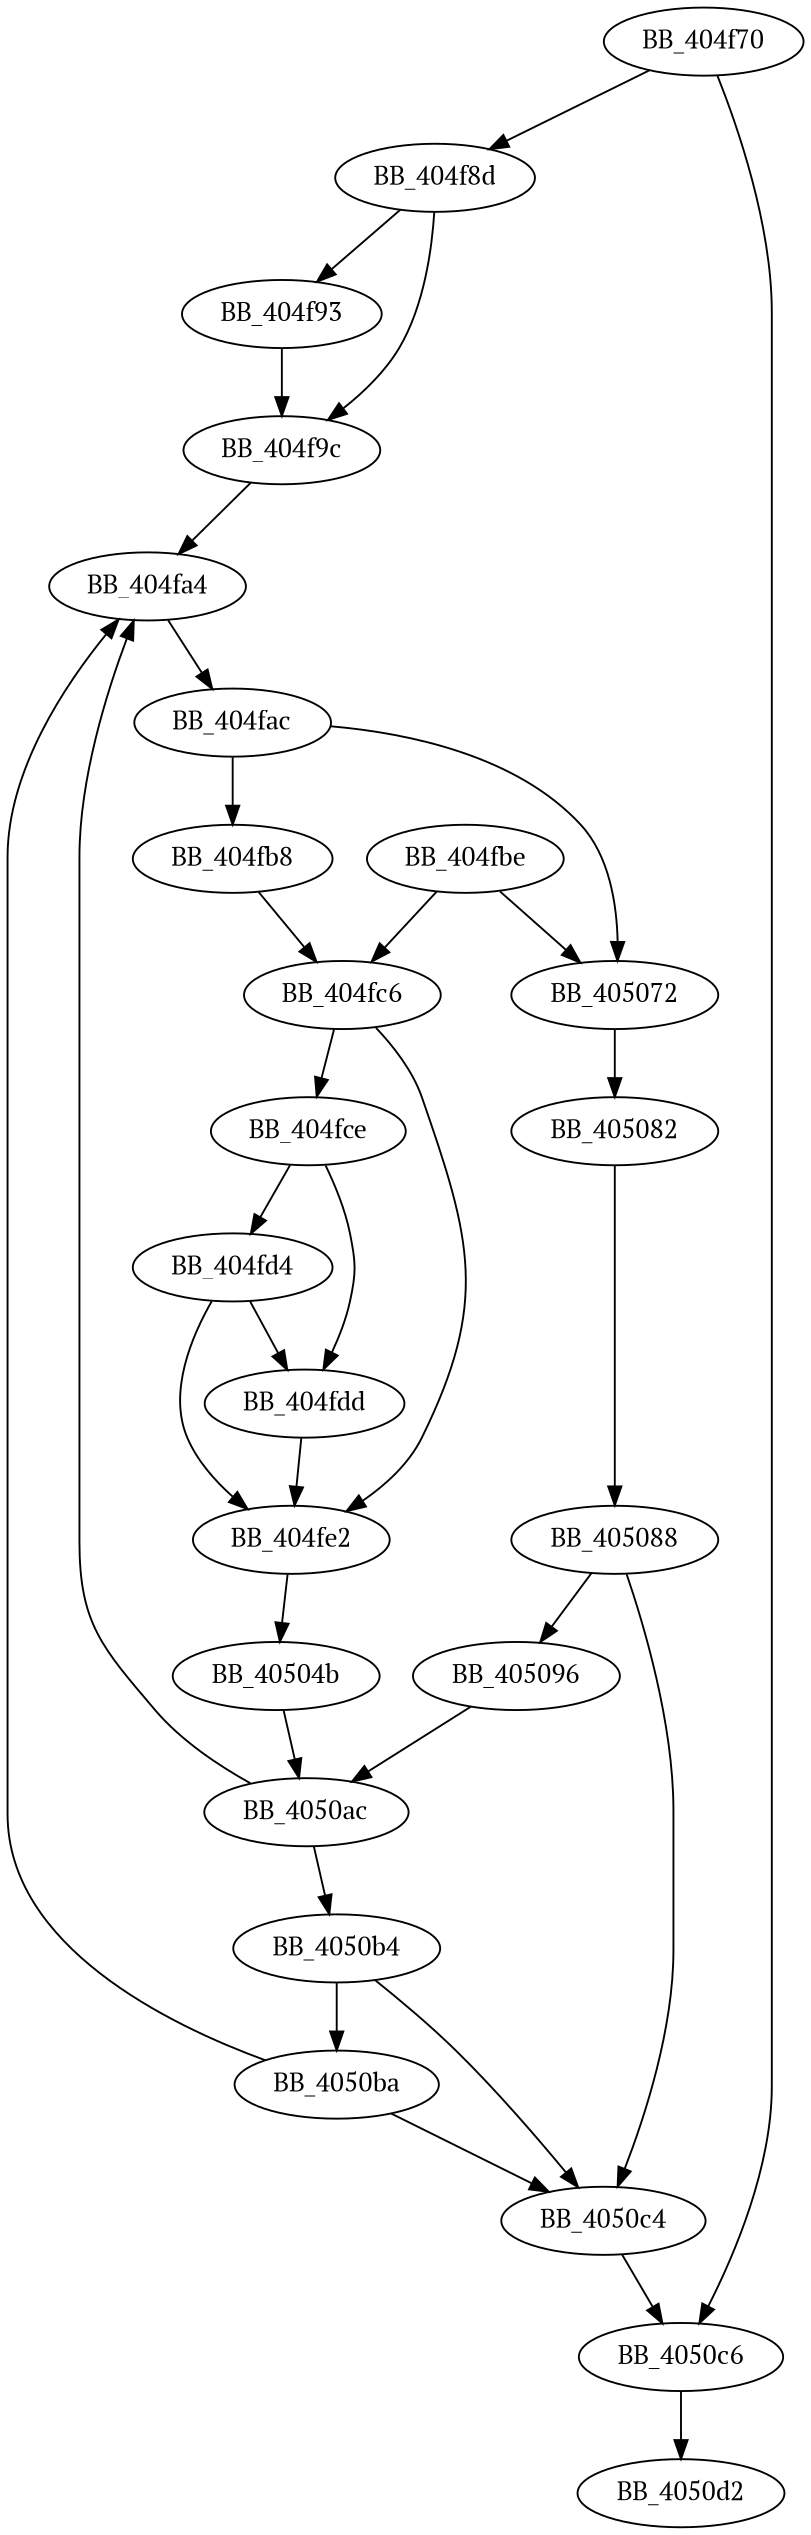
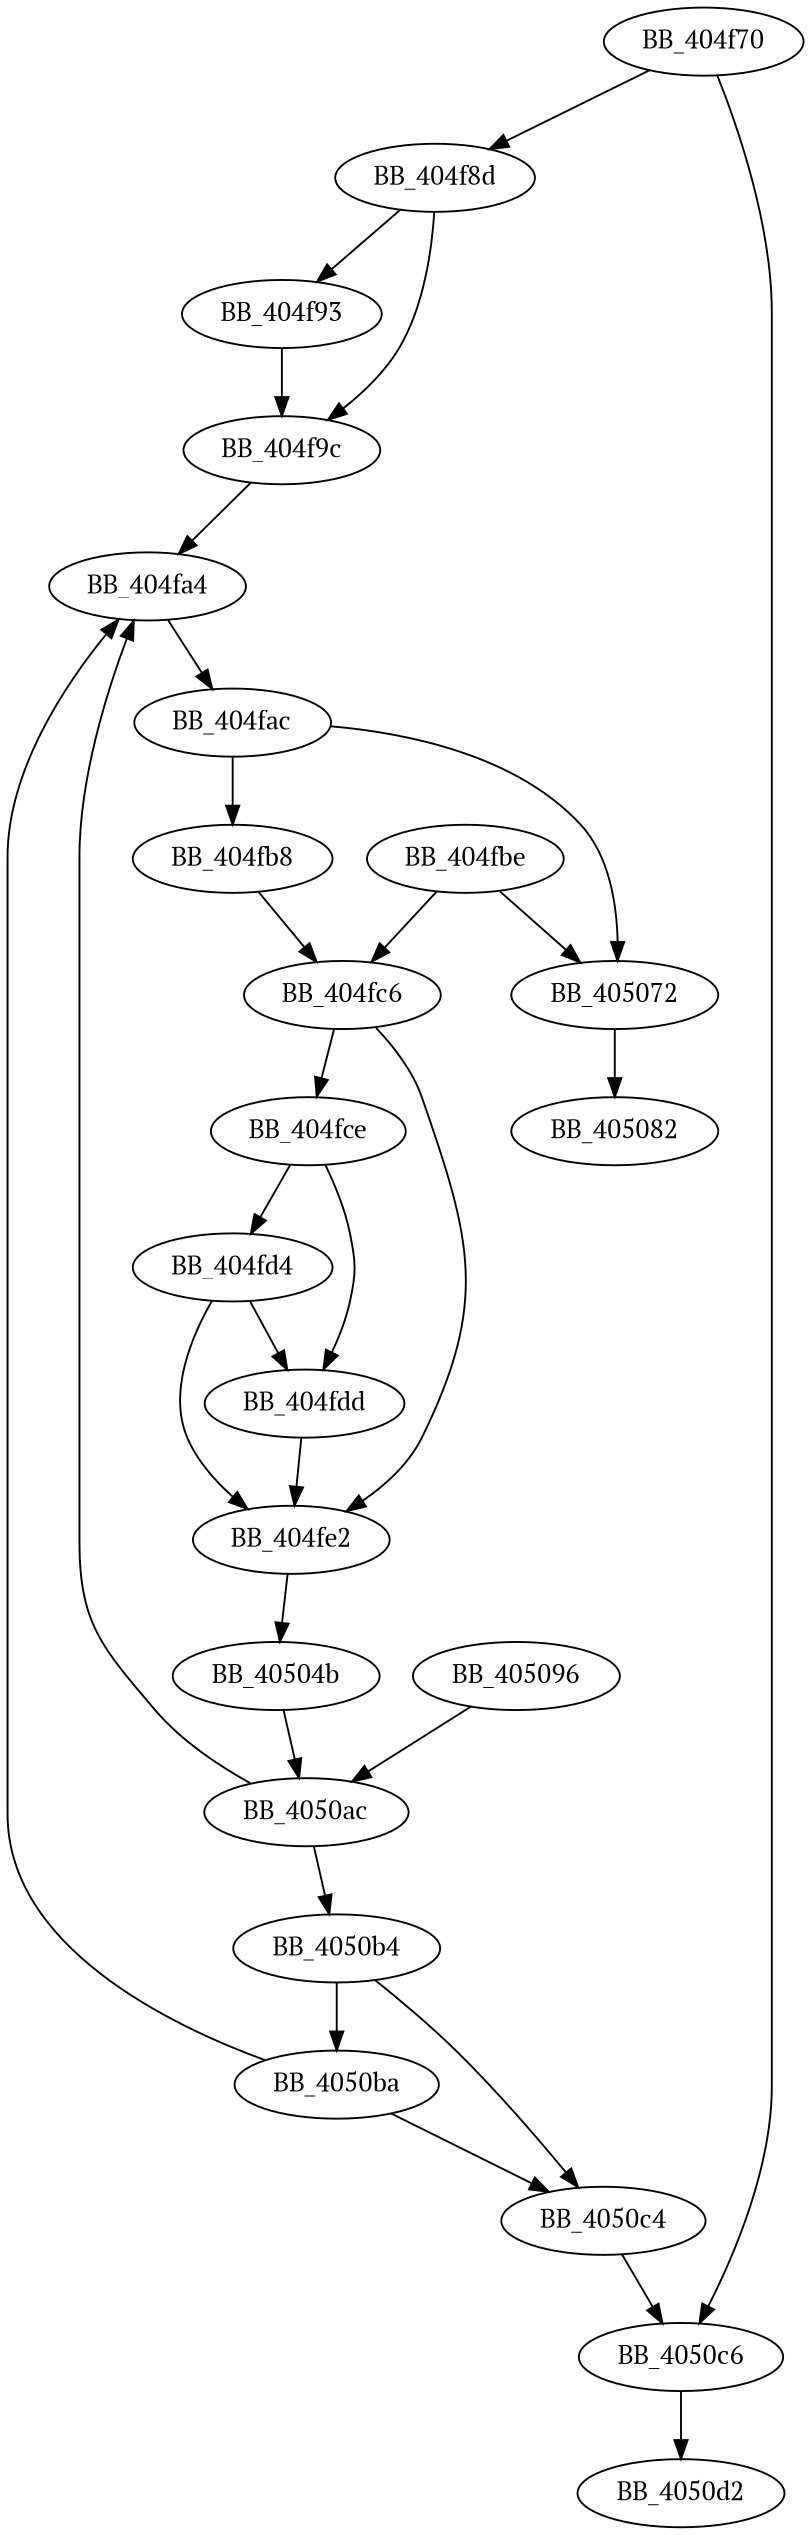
node "BB_405088": removed
